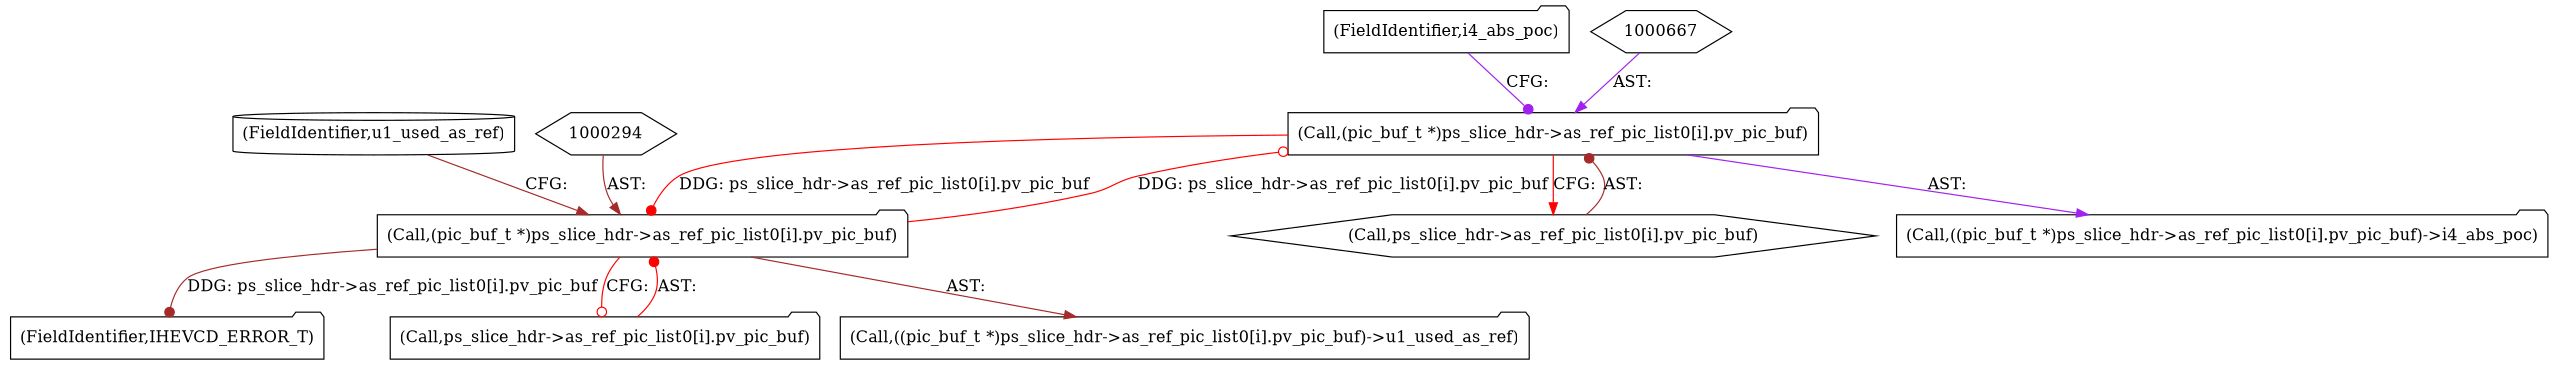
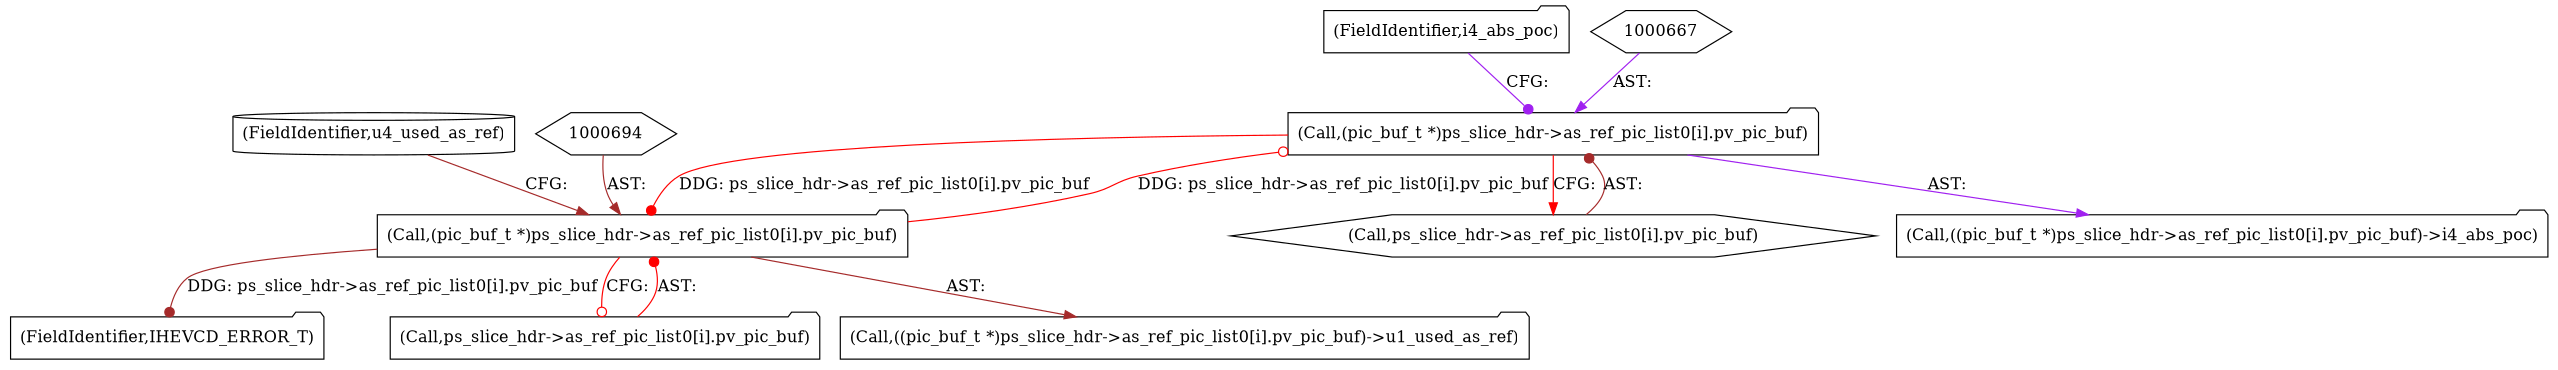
node "(FieldIdentifier,u1_used_as_ref)": label "(FieldIdentifier,u1_used_as_ref)" -> "(FieldIdentifier,u4_used_as_ref)"
node "1000294": label "1000294" -> "1000694"
